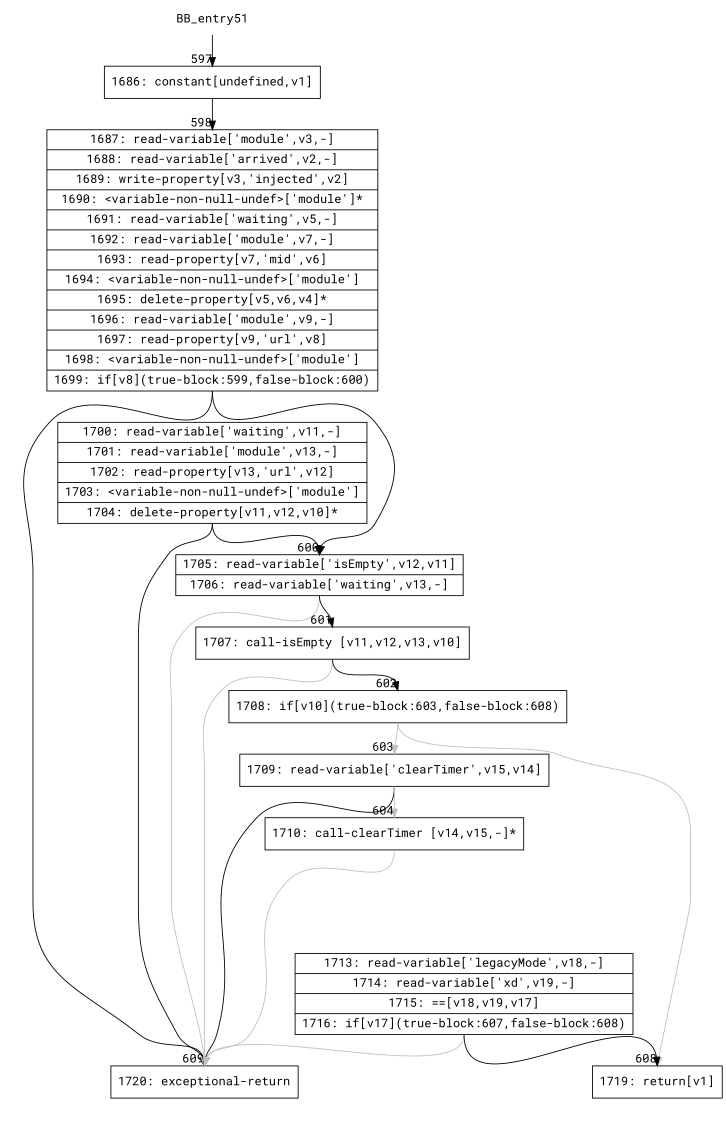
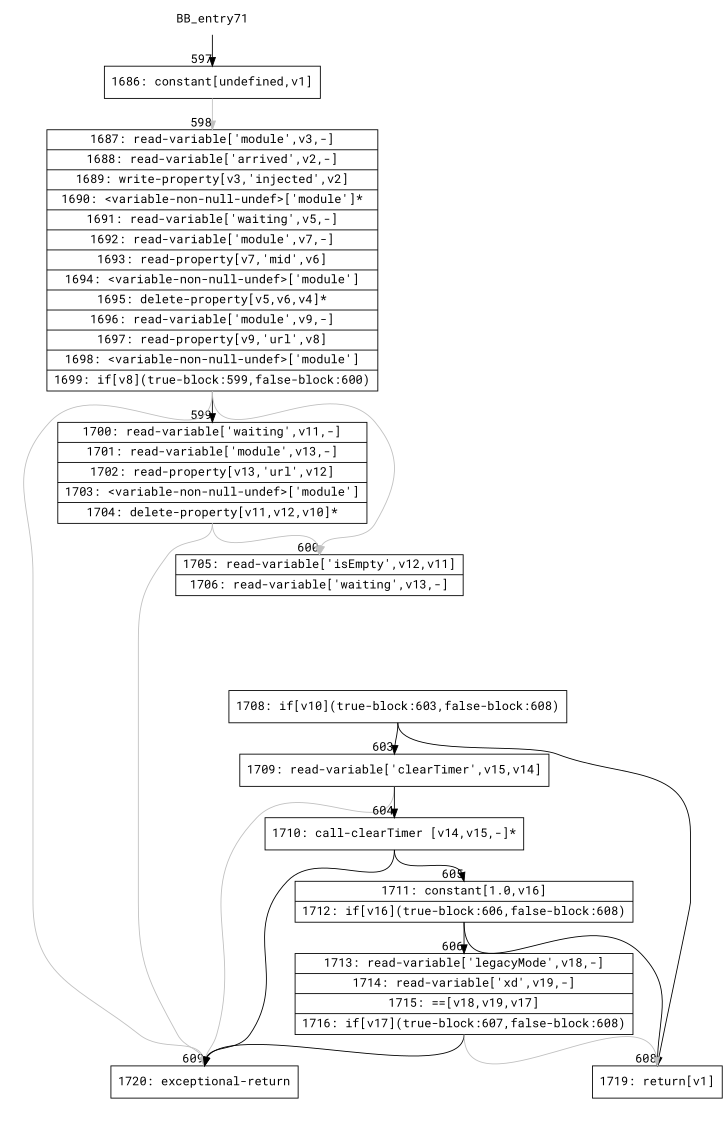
node "BB_entry51": label "BB_entry51" -> "BB_entry71"
edge "1686: constant[undefined,v1]" -> "1687: read-variable['module',v3,-]": color black -> gray
edge "1687: read-variable['module',v3,-]" -> "1700: read-variable['waiting',v11,-]": added
edge "1687: read-variable['module',v3,-]" -> "1705: read-variable['isEmpty',v12,v11]": color black -> gray
edge "1700: read-variable['waiting',v11,-]" -> "1705: read-variable['isEmpty',v12,v11]": color black -> gray
node "1707: call-isEmpty [v11,v12,v13,v10]": removed
edge "1687: read-variable['module',v3,-]" -> "1720: exceptional-return": color black -> gray
edge "1708: if[v10](true-block:603,false-block:608)" -> "1709: read-variable['clearTimer',v15,v14]": color gray -> black
edge "1705: read-variable['isEmpty',v12,v11]" -> "1720: exceptional-return": removed
edge "1700: read-variable['waiting',v11,-]" -> "1720: exceptional-return": color black -> gray
edge "1708: if[v10](true-block:603,false-block:608)" -> "1719: return[v1]": color gray -> black
edge "1709: read-variable['clearTimer',v15,v14]" -> "1710: call-clearTimer [v14,v15,-]*": color gray -> black
edge "1709: read-variable['clearTimer',v15,v14]" -> "1720: exceptional-return": color black -> gray
node "1711: constant[1.0,v16]": added
edge "1710: call-clearTimer [v14,v15,-]*" -> "1720: exceptional-return": color gray -> black
edge "1713: read-variable['legacyMode',v18,-]" -> "1720: exceptional-return": color gray -> black
edge "1713: read-variable['legacyMode',v18,-]" -> "1719: return[v1]": color black -> gray
